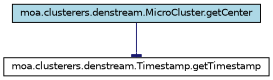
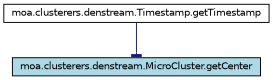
edge "moa.clusterers.denstream.MicroCluster.getCenter" -> "moa.clusterers.denstream.Timestamp.getTimestamp": reversed
